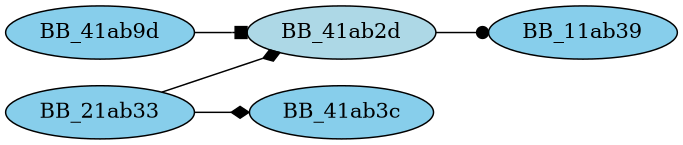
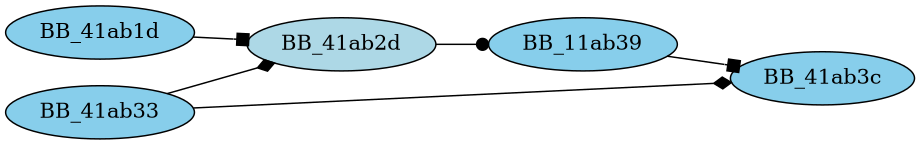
node "BB_41ab9d": label "BB_41ab9d" -> "BB_41ab1d"
edge "BB_11ab39" -> "BB_41ab3c": added
node "BB_21ab33": label "BB_21ab33" -> "BB_41ab33"
